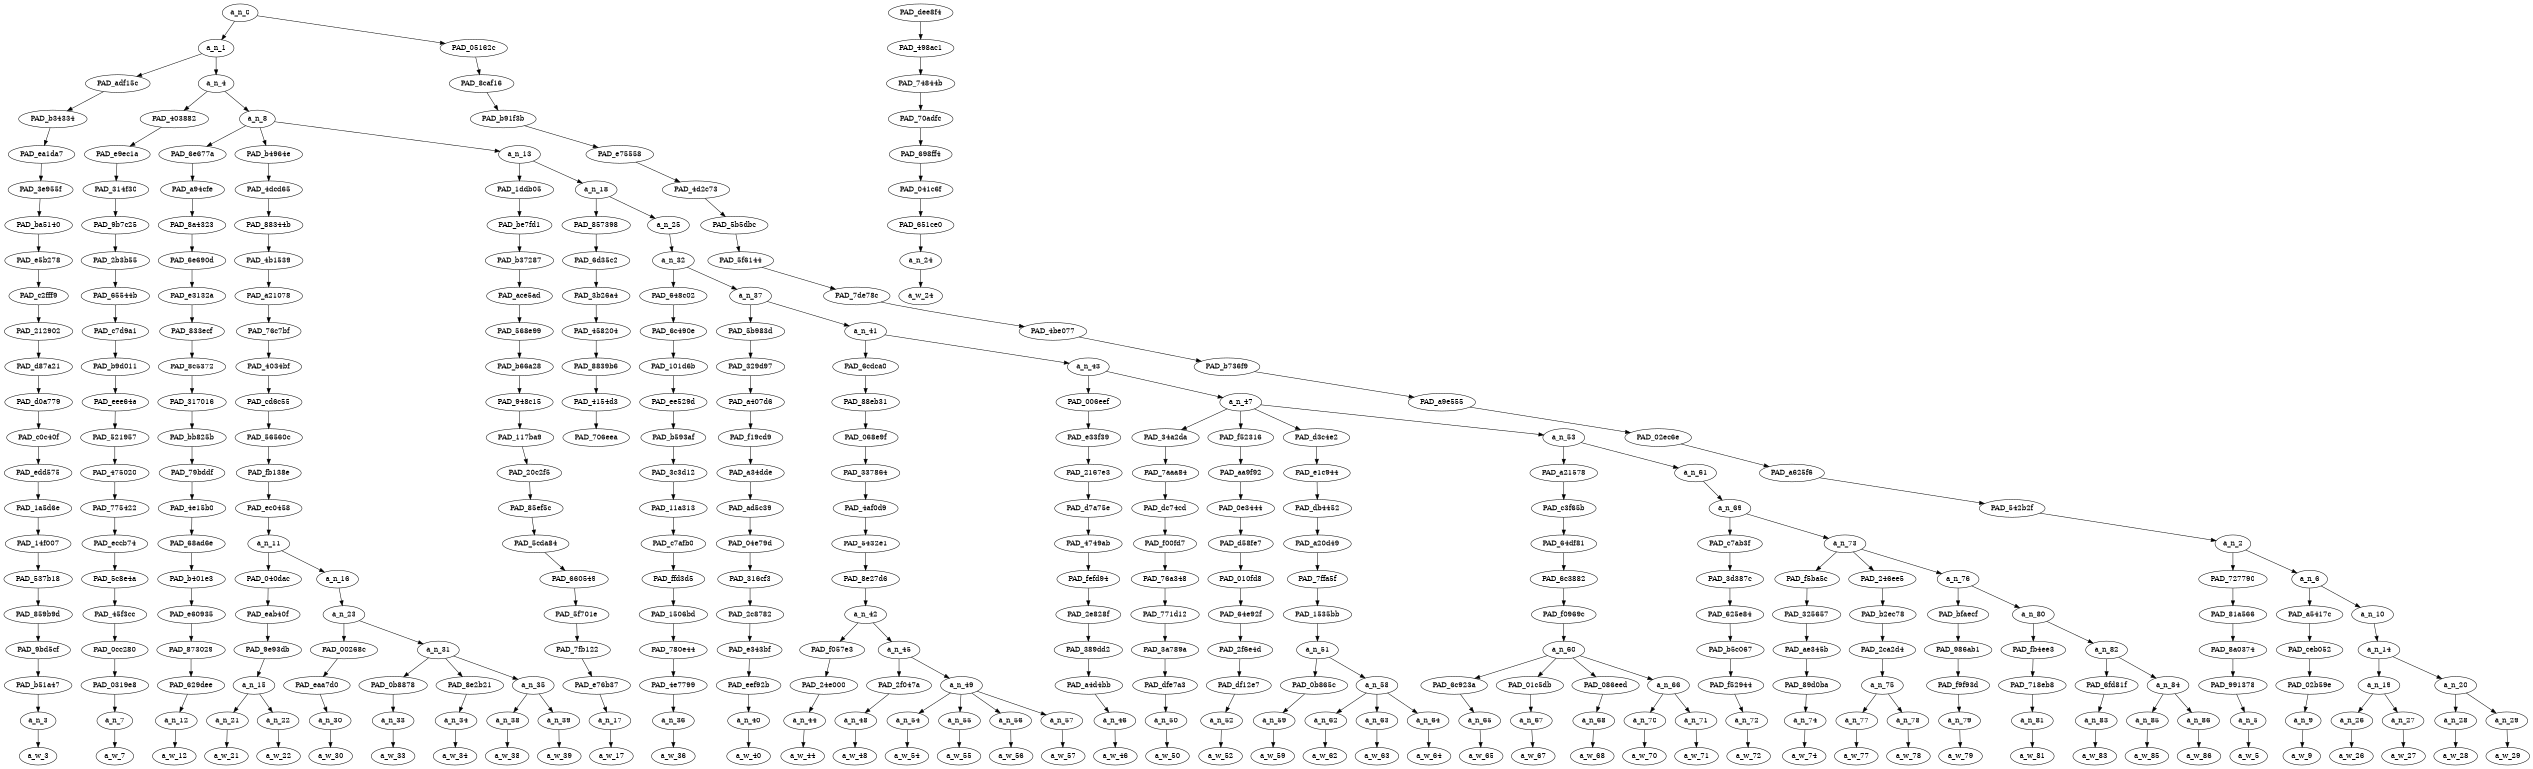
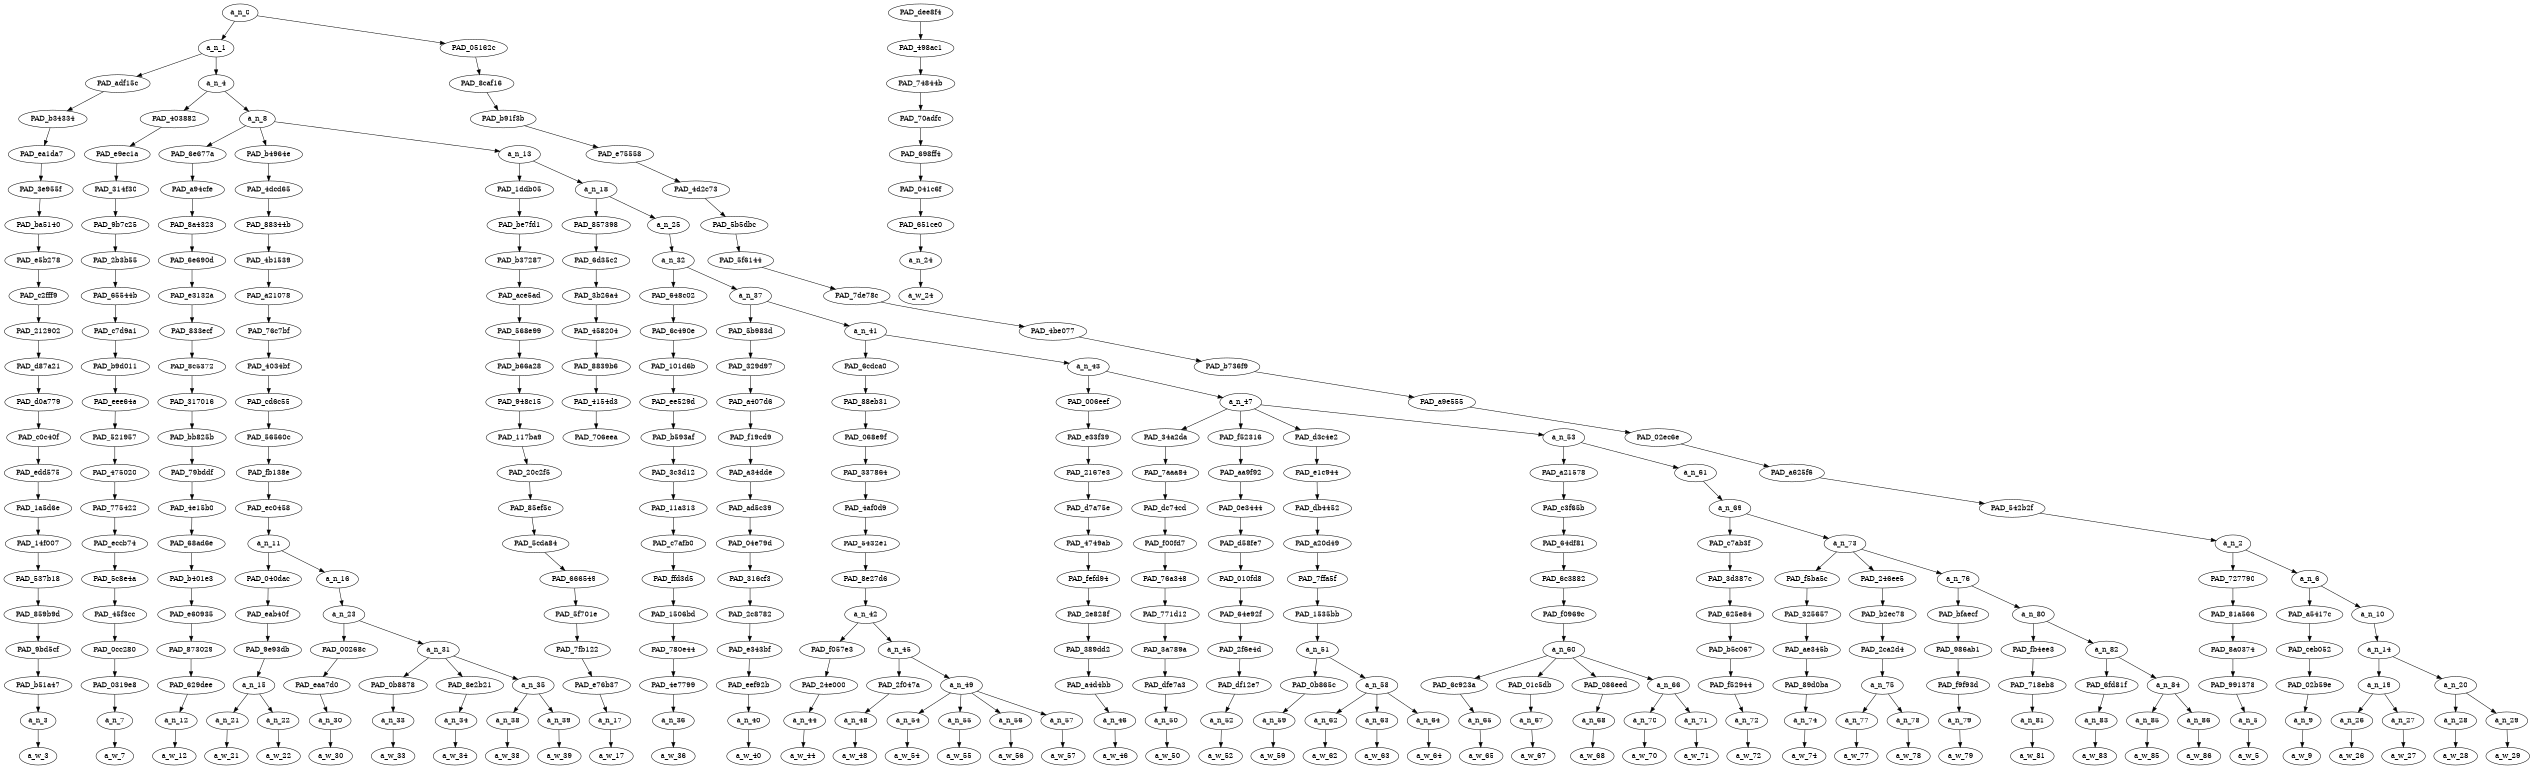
node "PAD_660549": label "PAD_660549" -> "PAD_666549"
